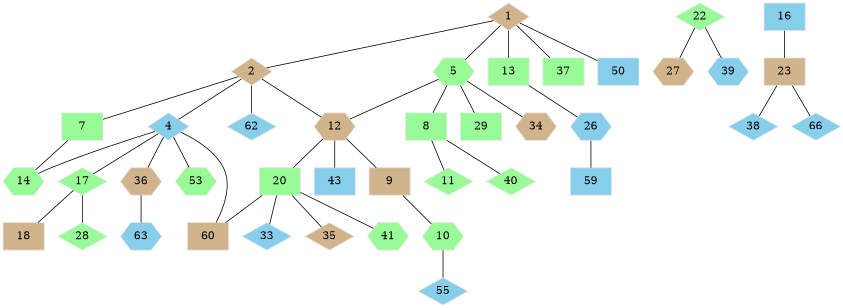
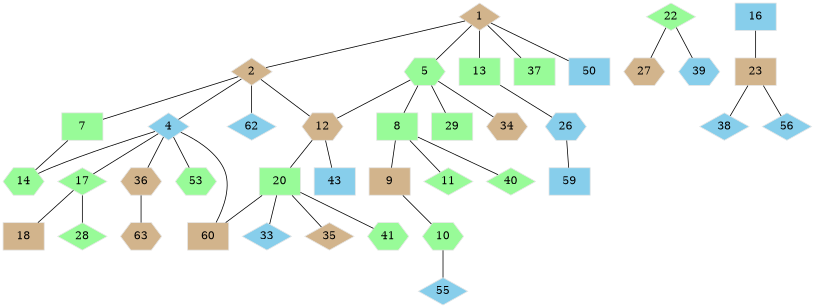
node "66": label "66" -> "56"
edge "12" -- "9": now "8" -- "9"
node "63": fillcolor skyblue -> tan
